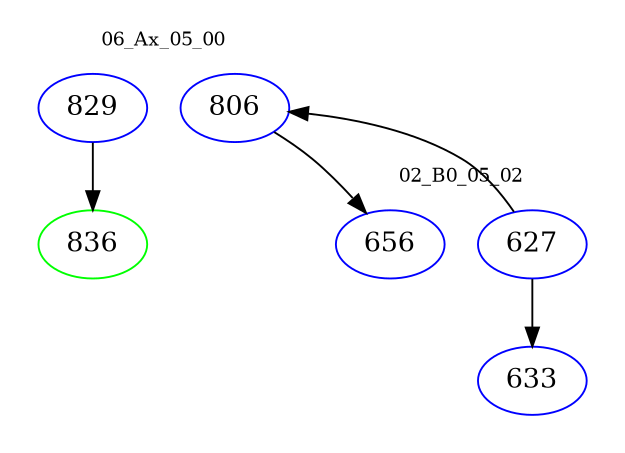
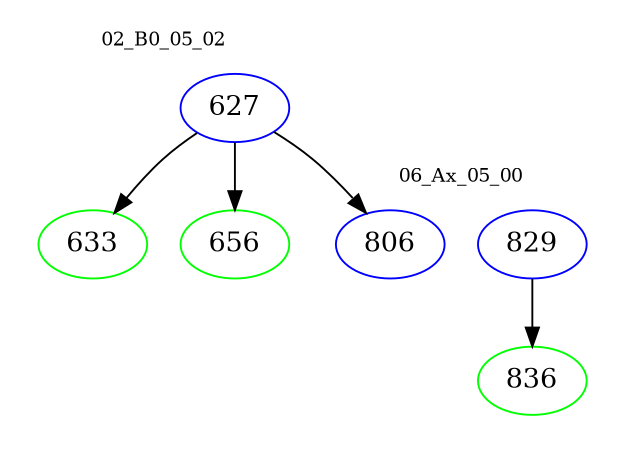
edge "806" -> "656": now "627" -> "656"
node "656": color blue -> green
node "633": color blue -> green
